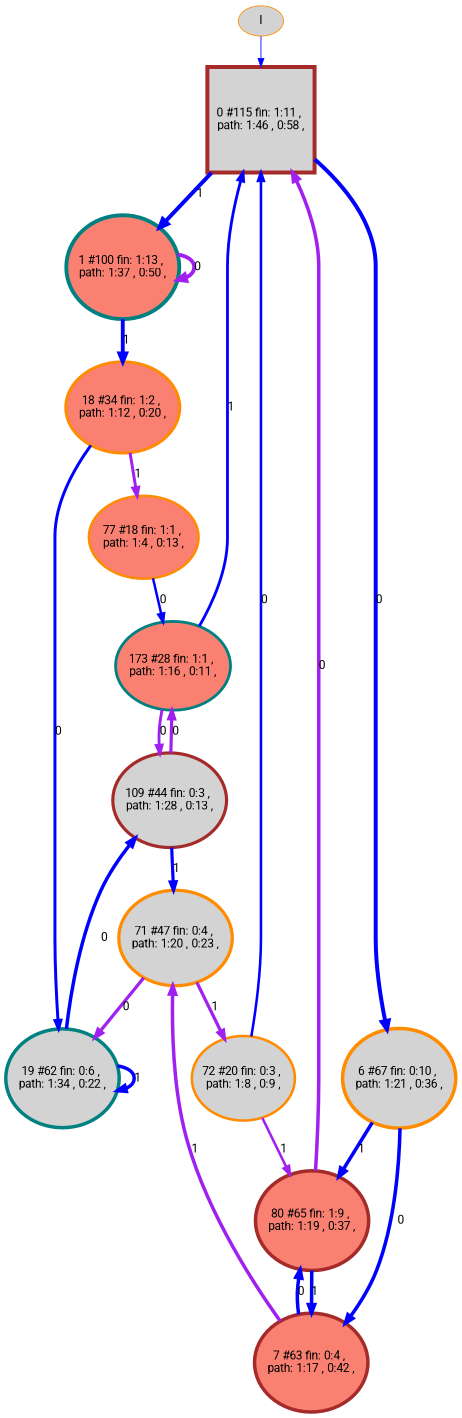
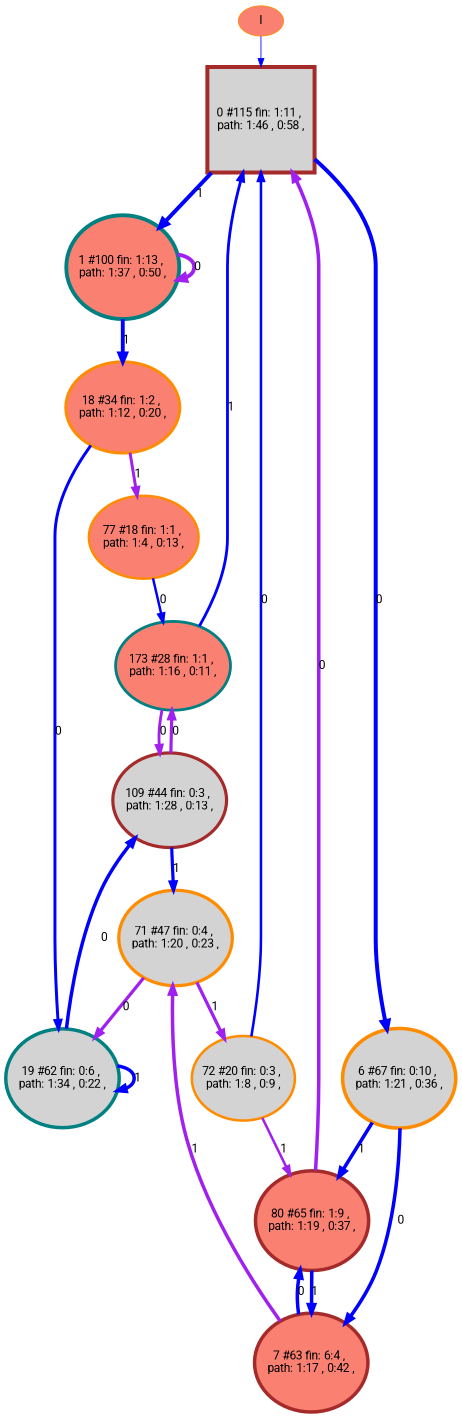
node "I": fillcolor lightgrey -> salmon
node "7 #63 fin: 0:4 , path: 1:17 , 0:42 ,": label "7 #63 fin: 0:4 , path: 1:17 , 0:42 ," -> "7 #63 fin: 6:4 , path: 1:17 , 0:42 ,"
